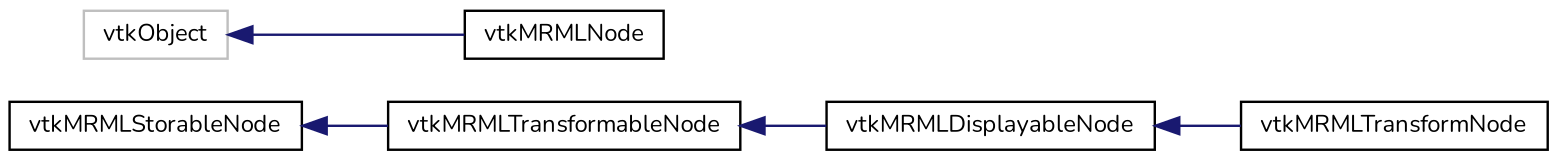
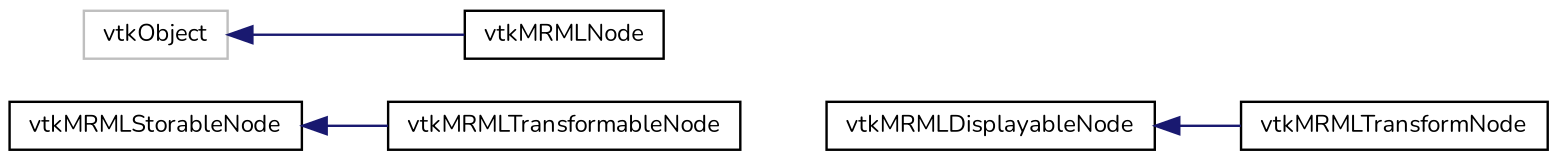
edge "vtkMRMLDisplayableNode" -> "vtkMRMLTransformableNode": removed
